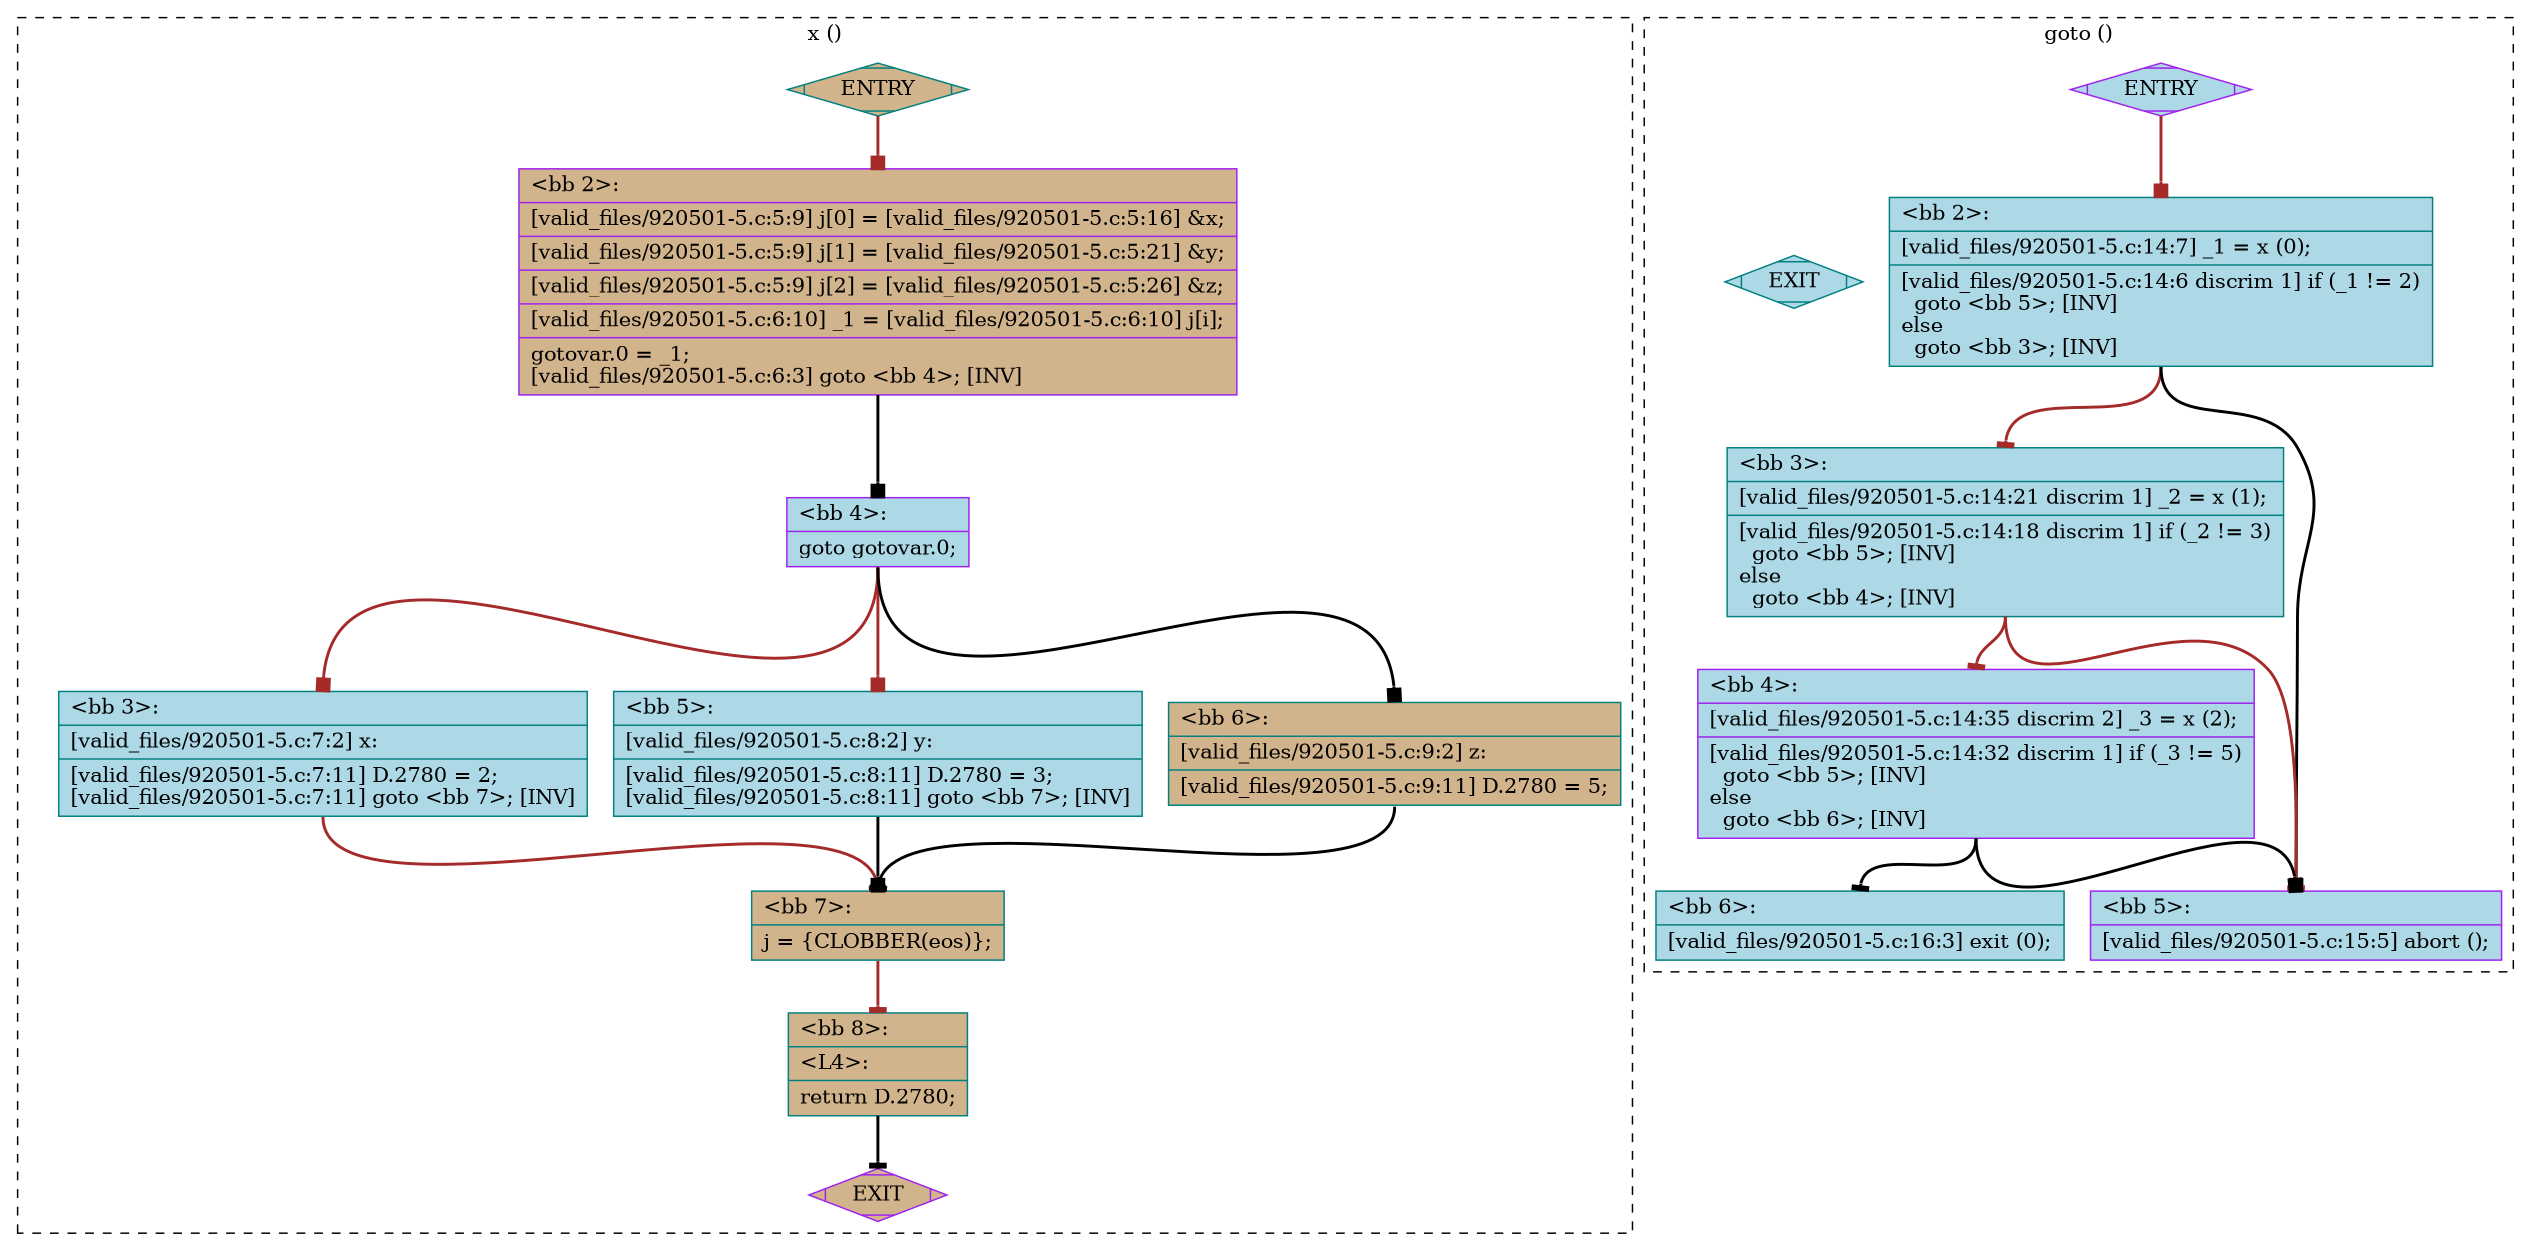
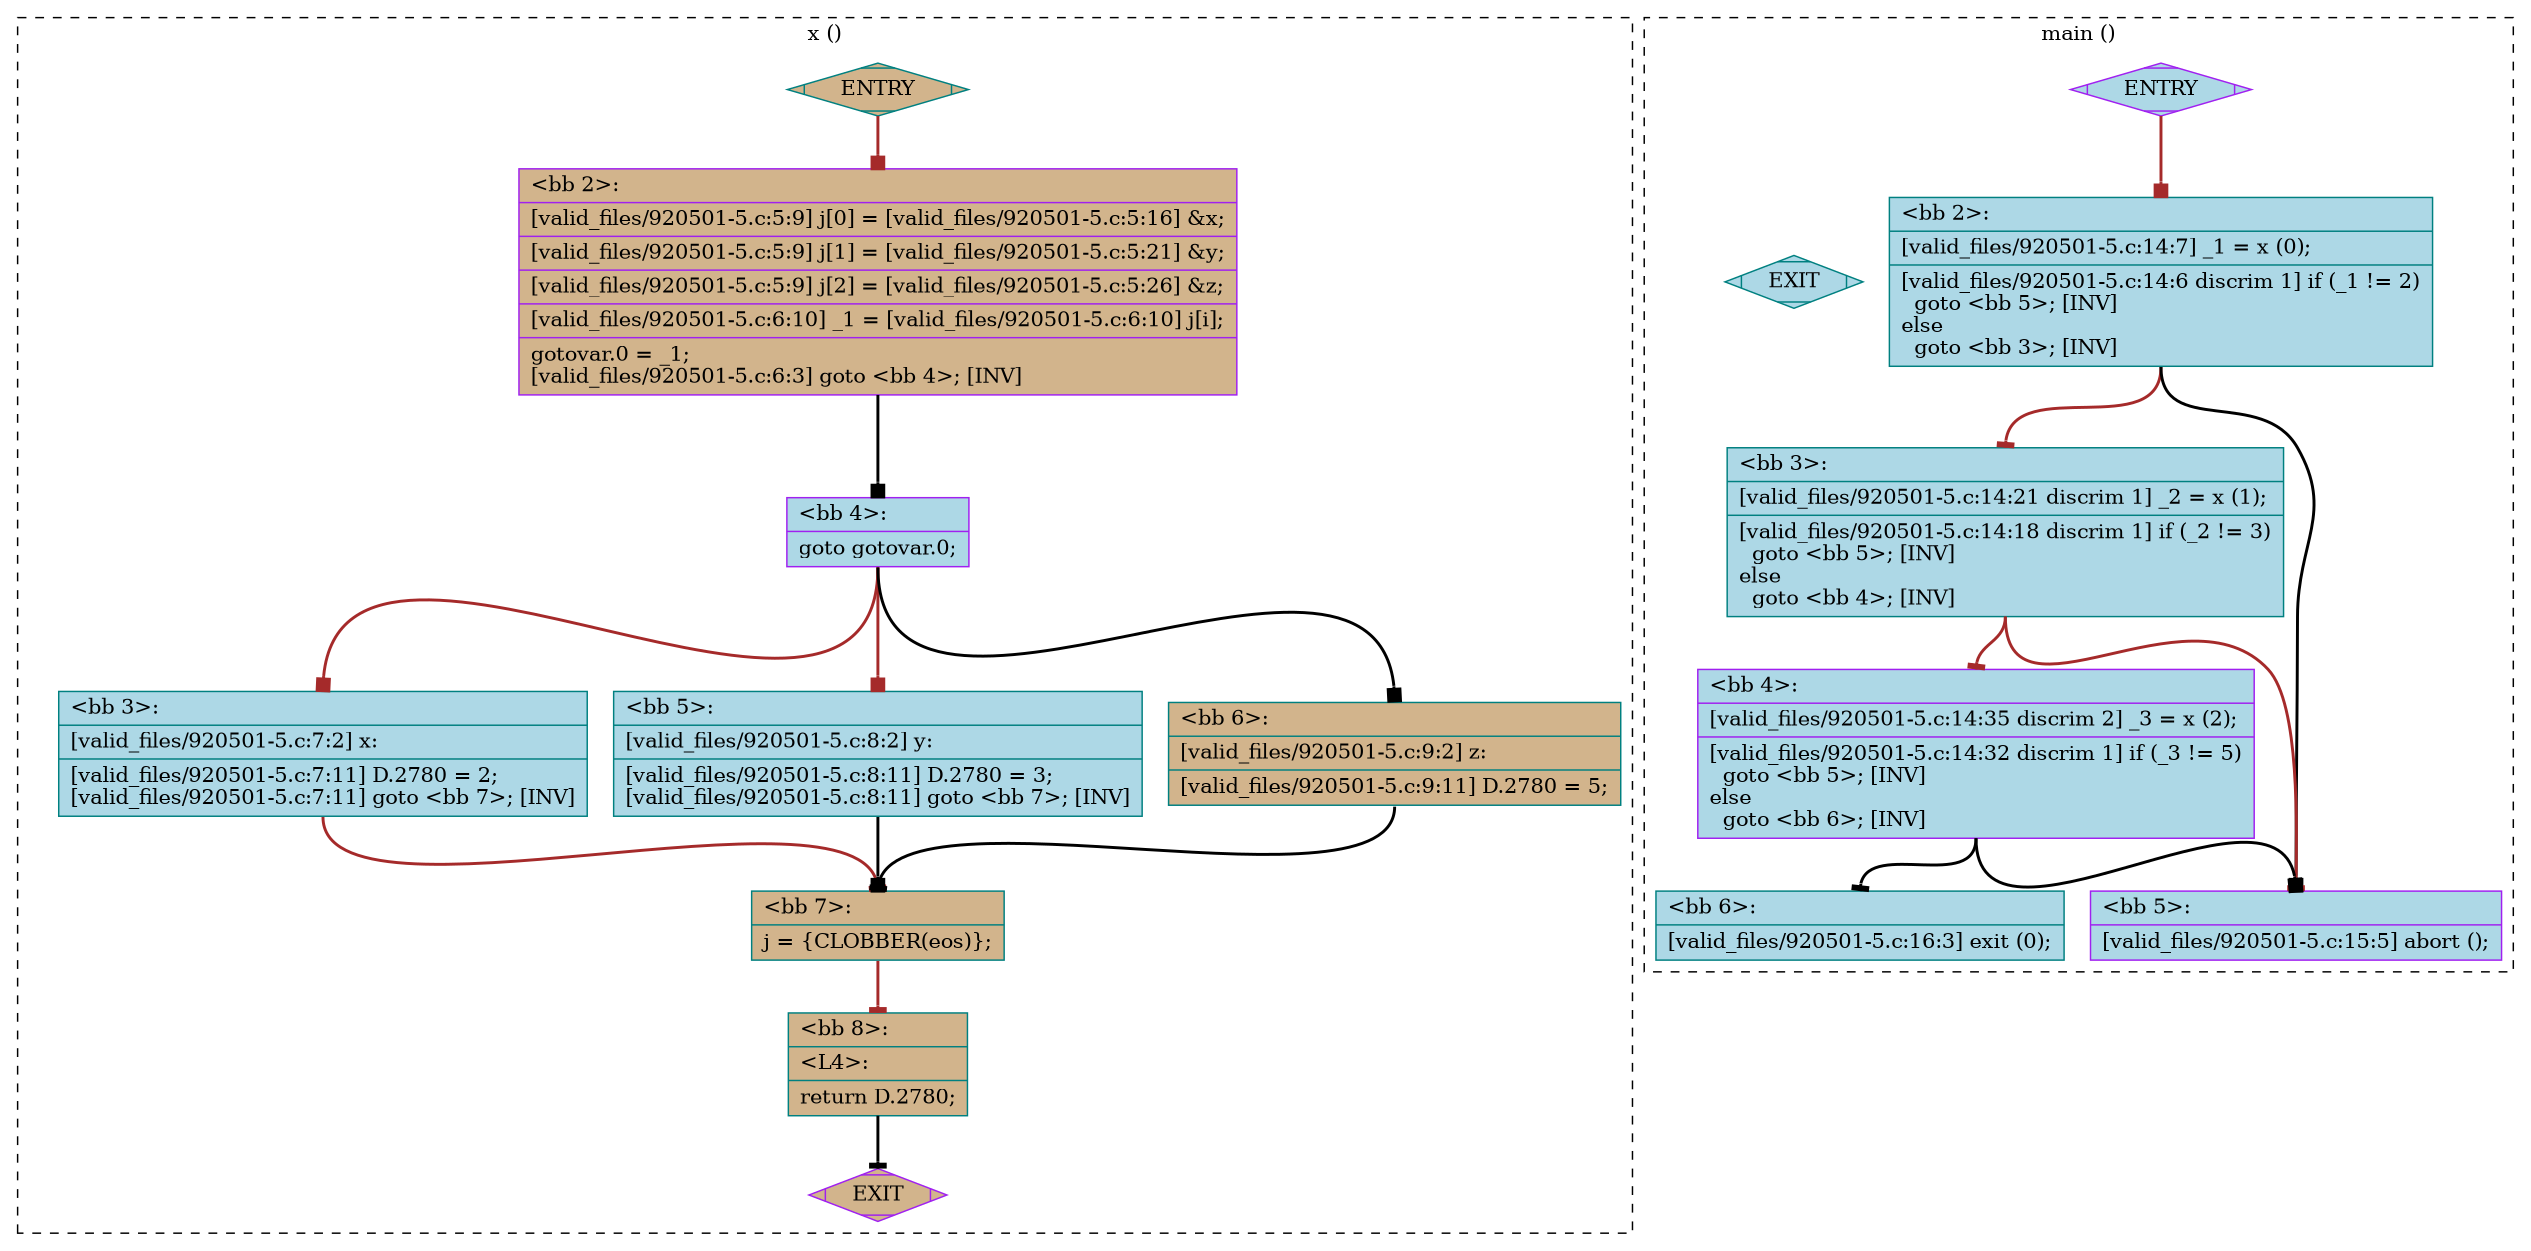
cluster "goto ()": label "goto ()" -> "main ()"
